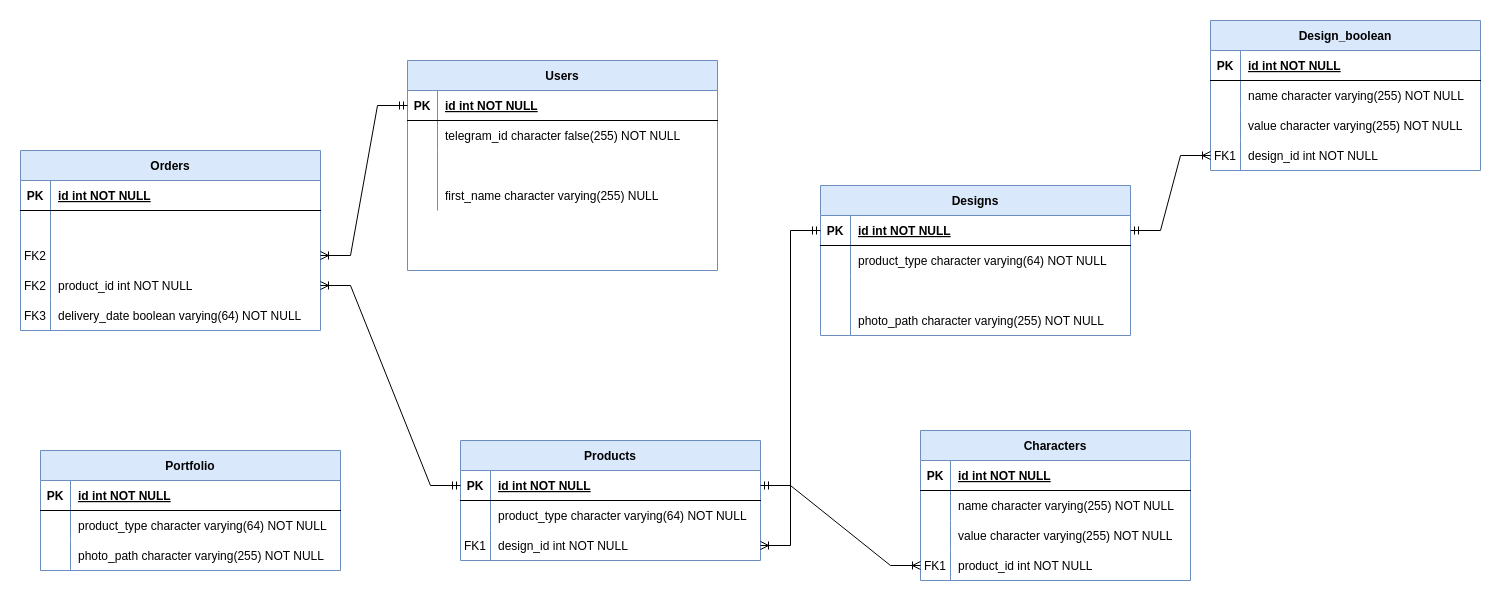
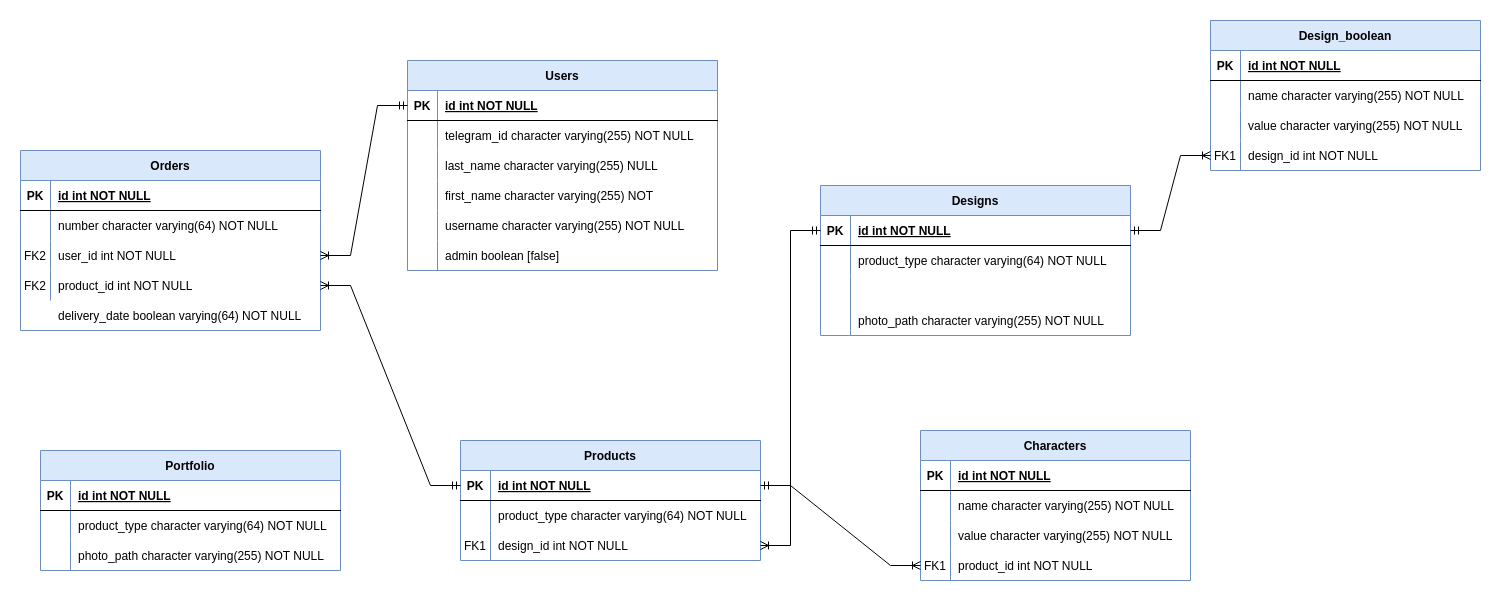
node "telegram_id character false(255) NOT NULL": label "telegram_id character false(255) NOT NULL" -> "telegram_id character varying(255) NOT NULL"
node "last_name character varying(255) NULL": added
node "first_name character varying(255) NULL": label "first_name character varying(255) NULL" -> "first_name character varying(255) NOT"
node "number character varying(64) NOT NULL": added
node "username character varying(255) NOT NULL": added
node "user_id int NOT NULL": added
node "admin boolean [false]": added
node "FK3": removed
